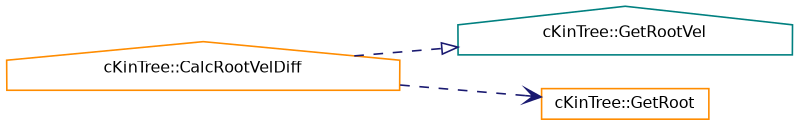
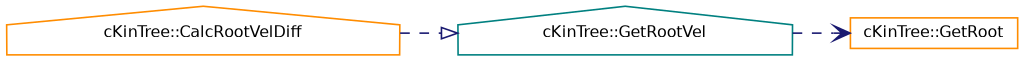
edge "cKinTree::CalcRootVelDiff" -> "cKinTree::GetRoot": now "cKinTree::GetRootVel" -> "cKinTree::GetRoot"
